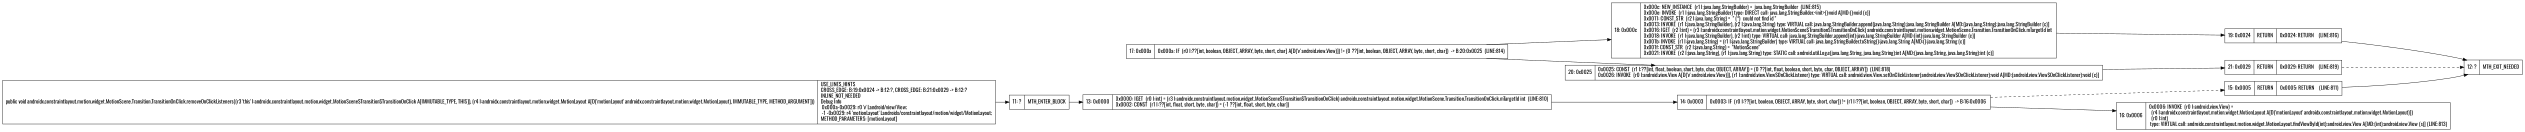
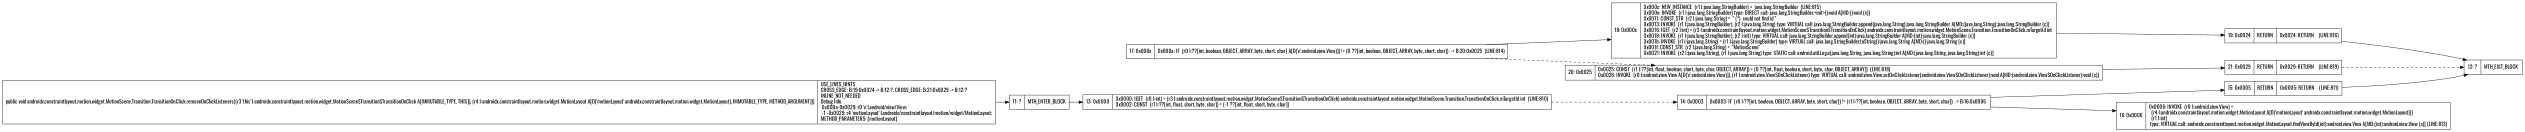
edge "17: 0x000a" -> "20: 0x0025": style solid -> dashed
node "12: ?": text "MTH_EXIT_NEEDED" -> "MTH_EXIT_BLOCK"
edge "14: 0x0003" -> "15: 0x0005": style dashed -> solid
edge "13: 0x0000" -> "14: 0x0003": style solid -> dashed
node "16: 0x0006": text "(r0 I:int)" -> "(r1 I:int)"
